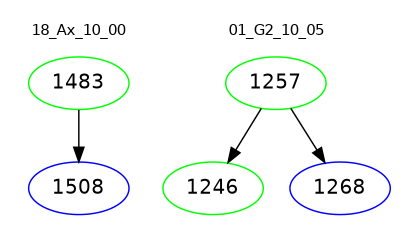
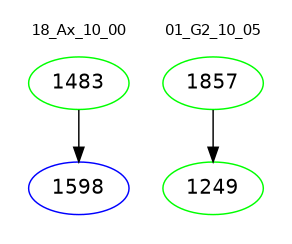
node "1257": label "1257" -> "1857"
node "1508": label "1508" -> "1598"
node "1246": label "1246" -> "1249"
node "1268": removed
